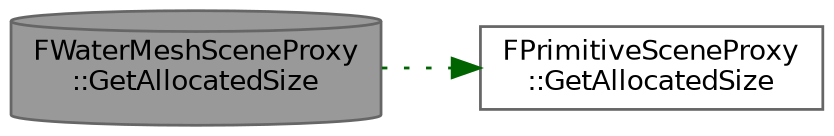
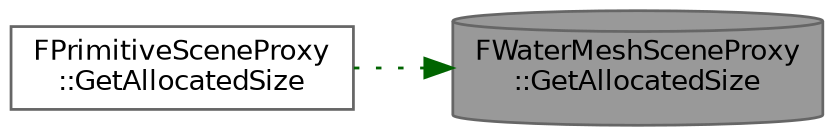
edge "FWaterMeshSceneProxy ::GetAllocatedSize" -> "FPrimitiveSceneProxy ::GetAllocatedSize": reversed
